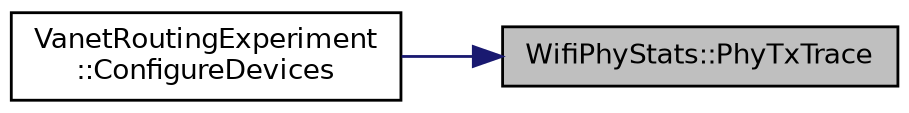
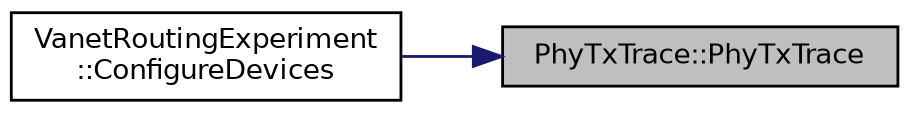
node "WifiPhyStats::PhyTxTrace": label "WifiPhyStats::PhyTxTrace" -> "PhyTxTrace::PhyTxTrace"
